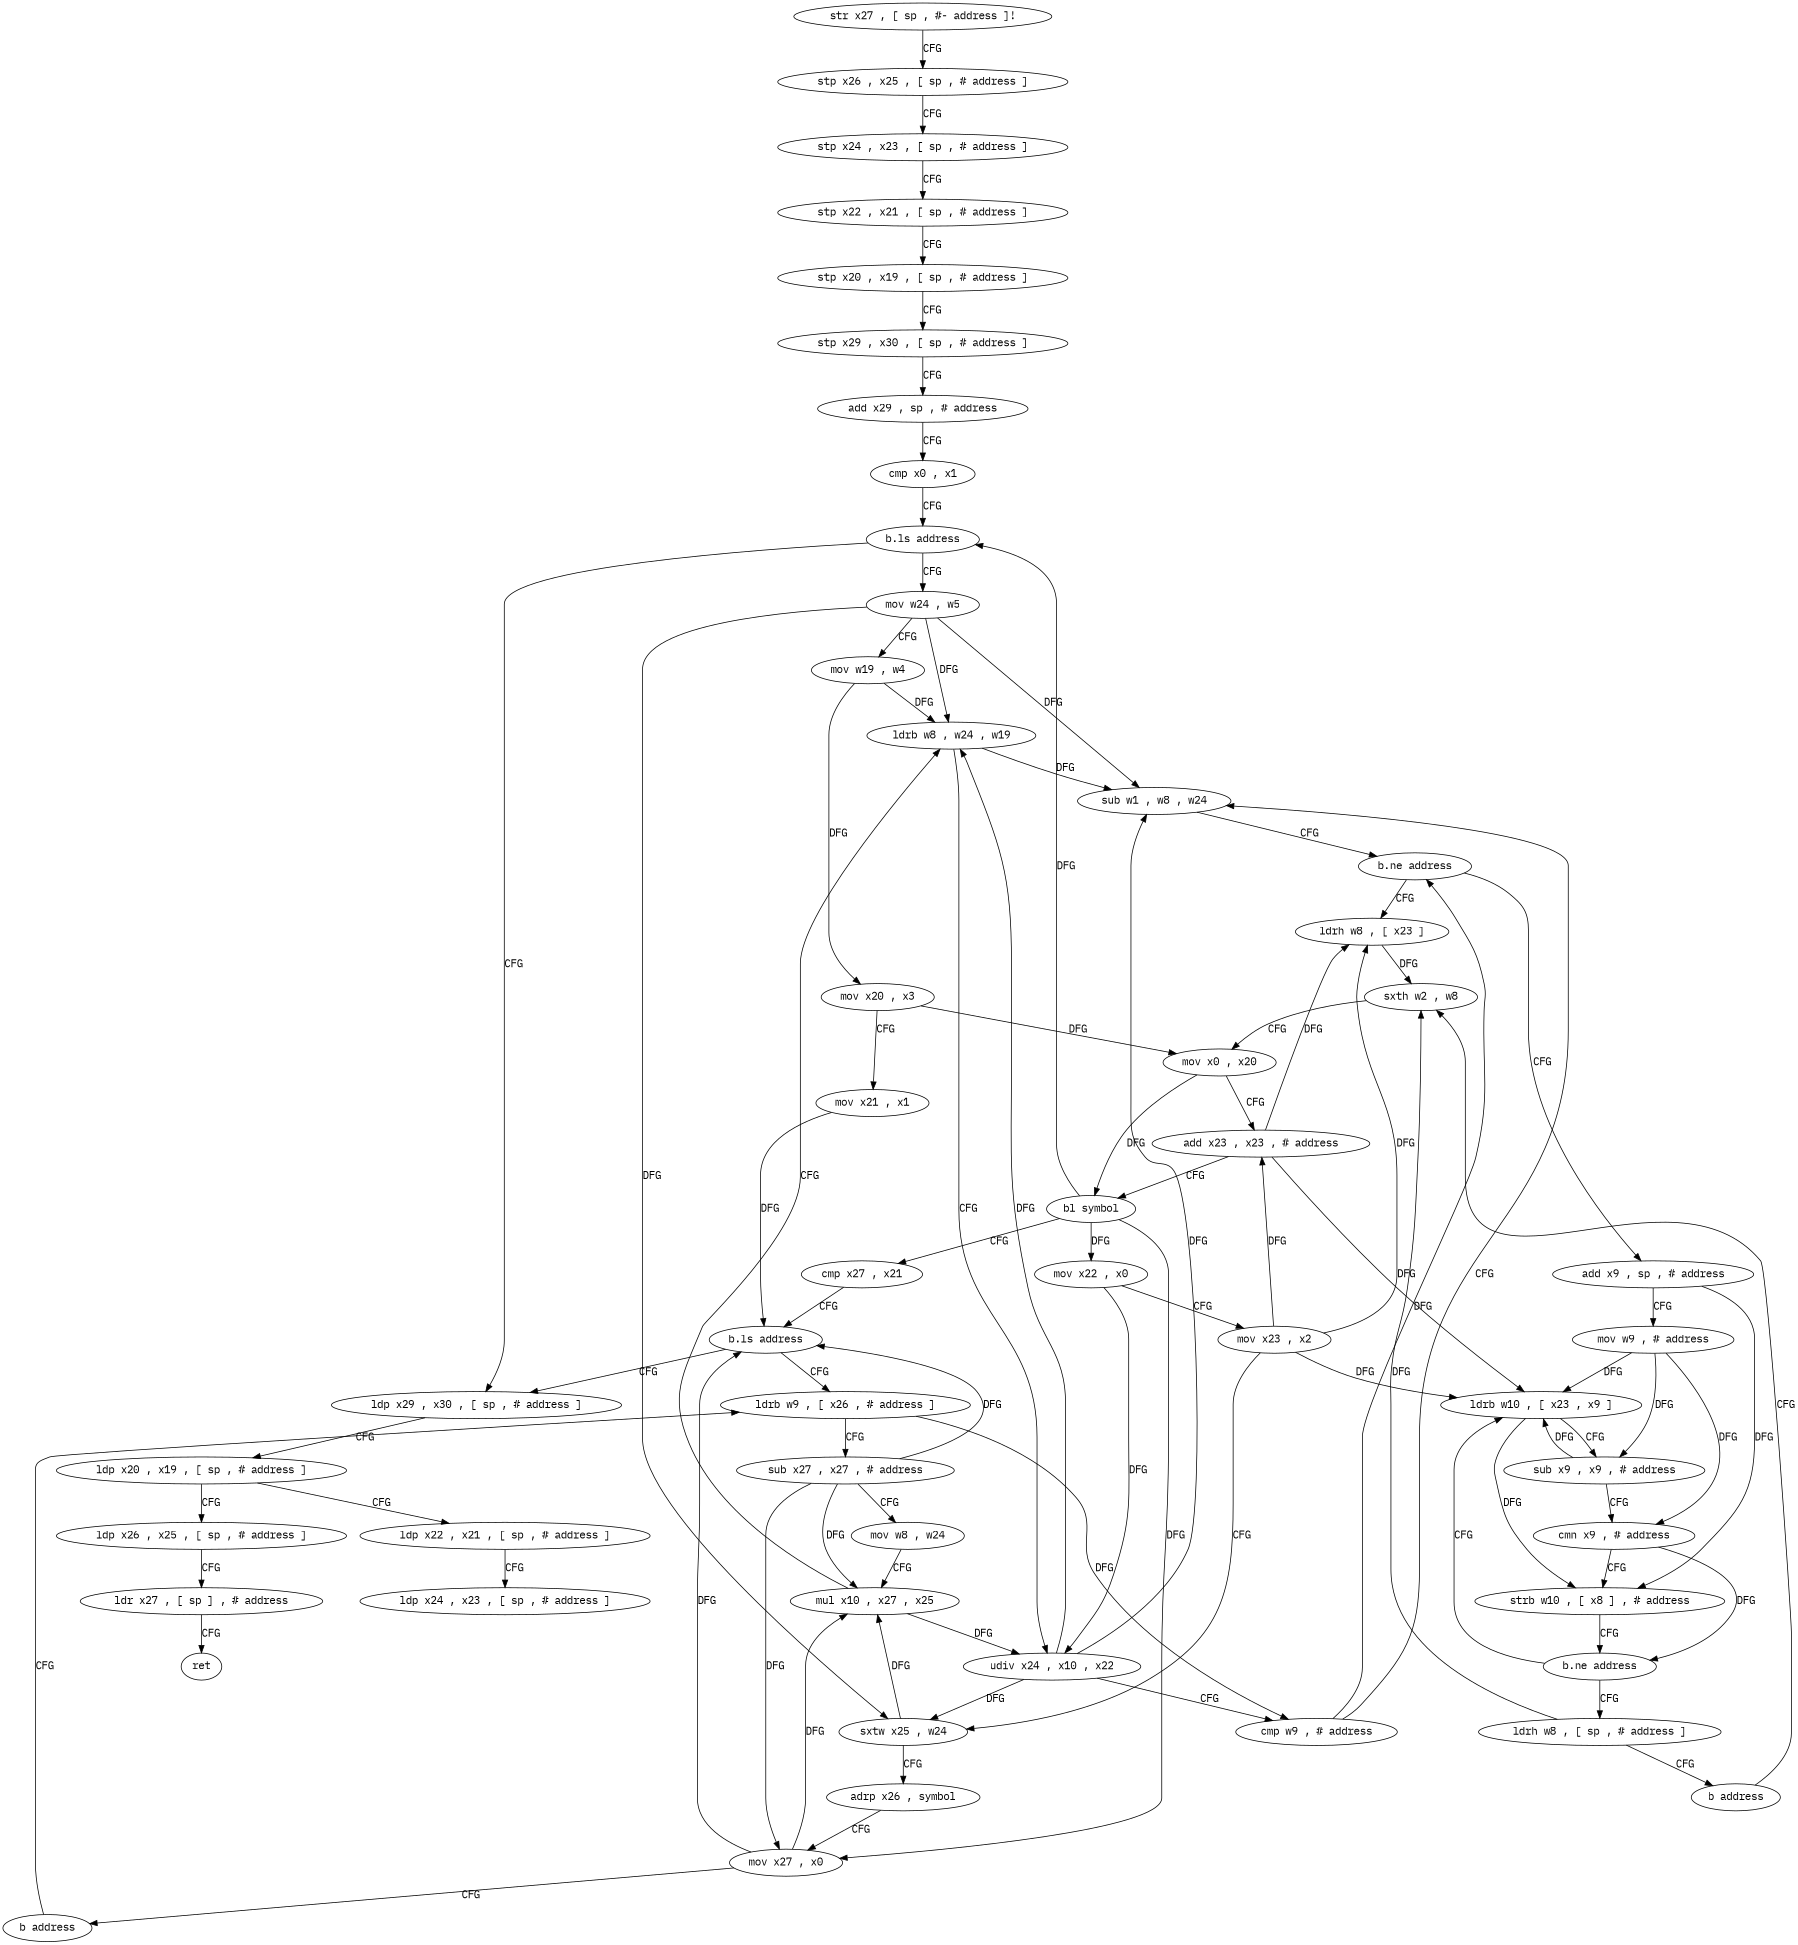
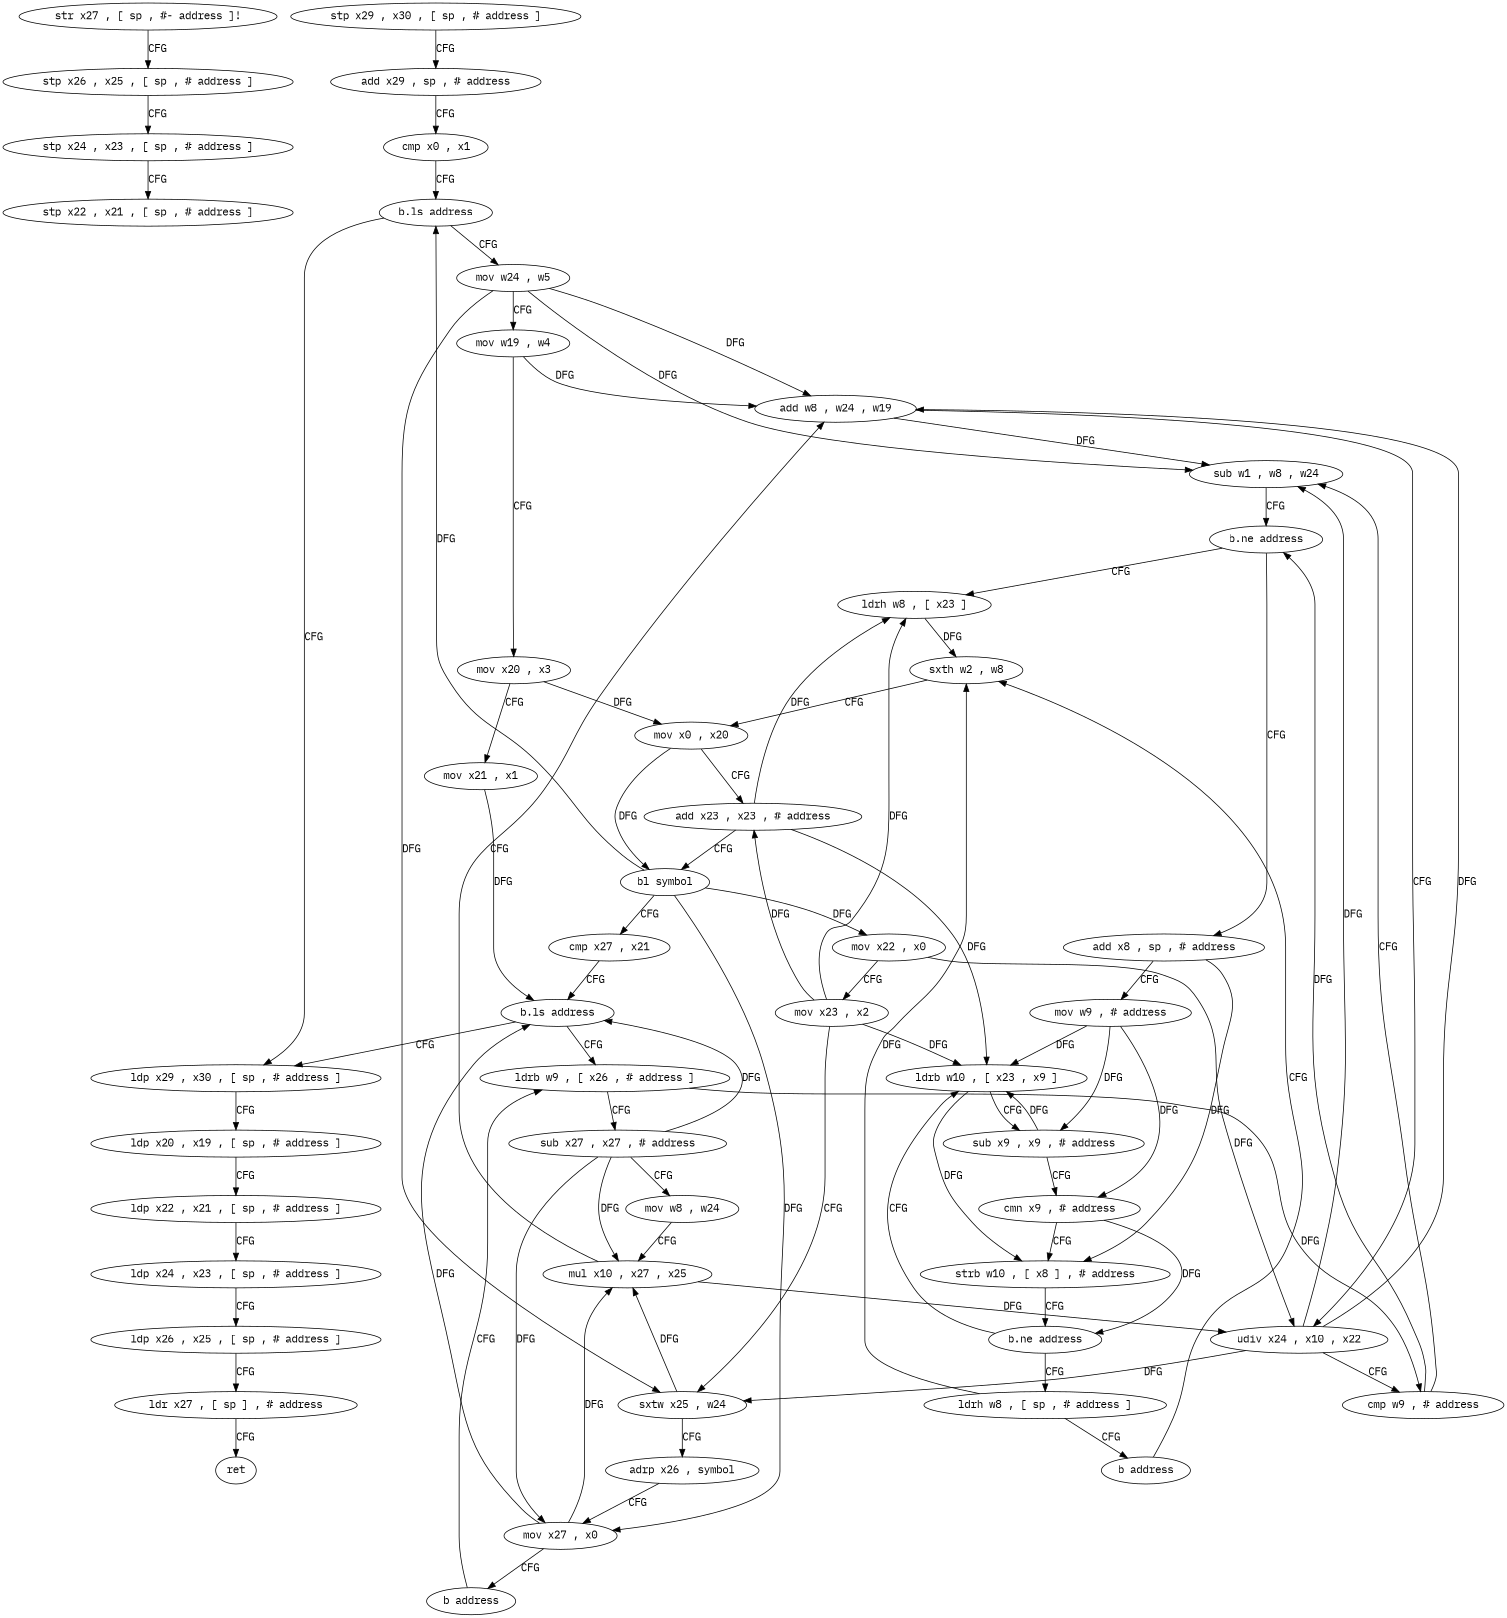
node "stp x20 , x19 , [ sp , # address ]": removed
node "ldrb w8 , w24 , w19": label "ldrb w8 , w24 , w19" -> "add w8 , w24 , w19"
edge "mov w19 , w4" -> "mov x20 , x3": label "DFG" -> "CFG"
node "add x9 , sp , # address": label "add x9 , sp , # address" -> "add x8 , sp , # address"
edge "ldp x20 , x19 , [ sp , # address ]" -> "ldp x26 , x25 , [ sp , # address ]": now "ldp x24 , x23 , [ sp , # address ]" -> "ldp x26 , x25 , [ sp , # address ]"
